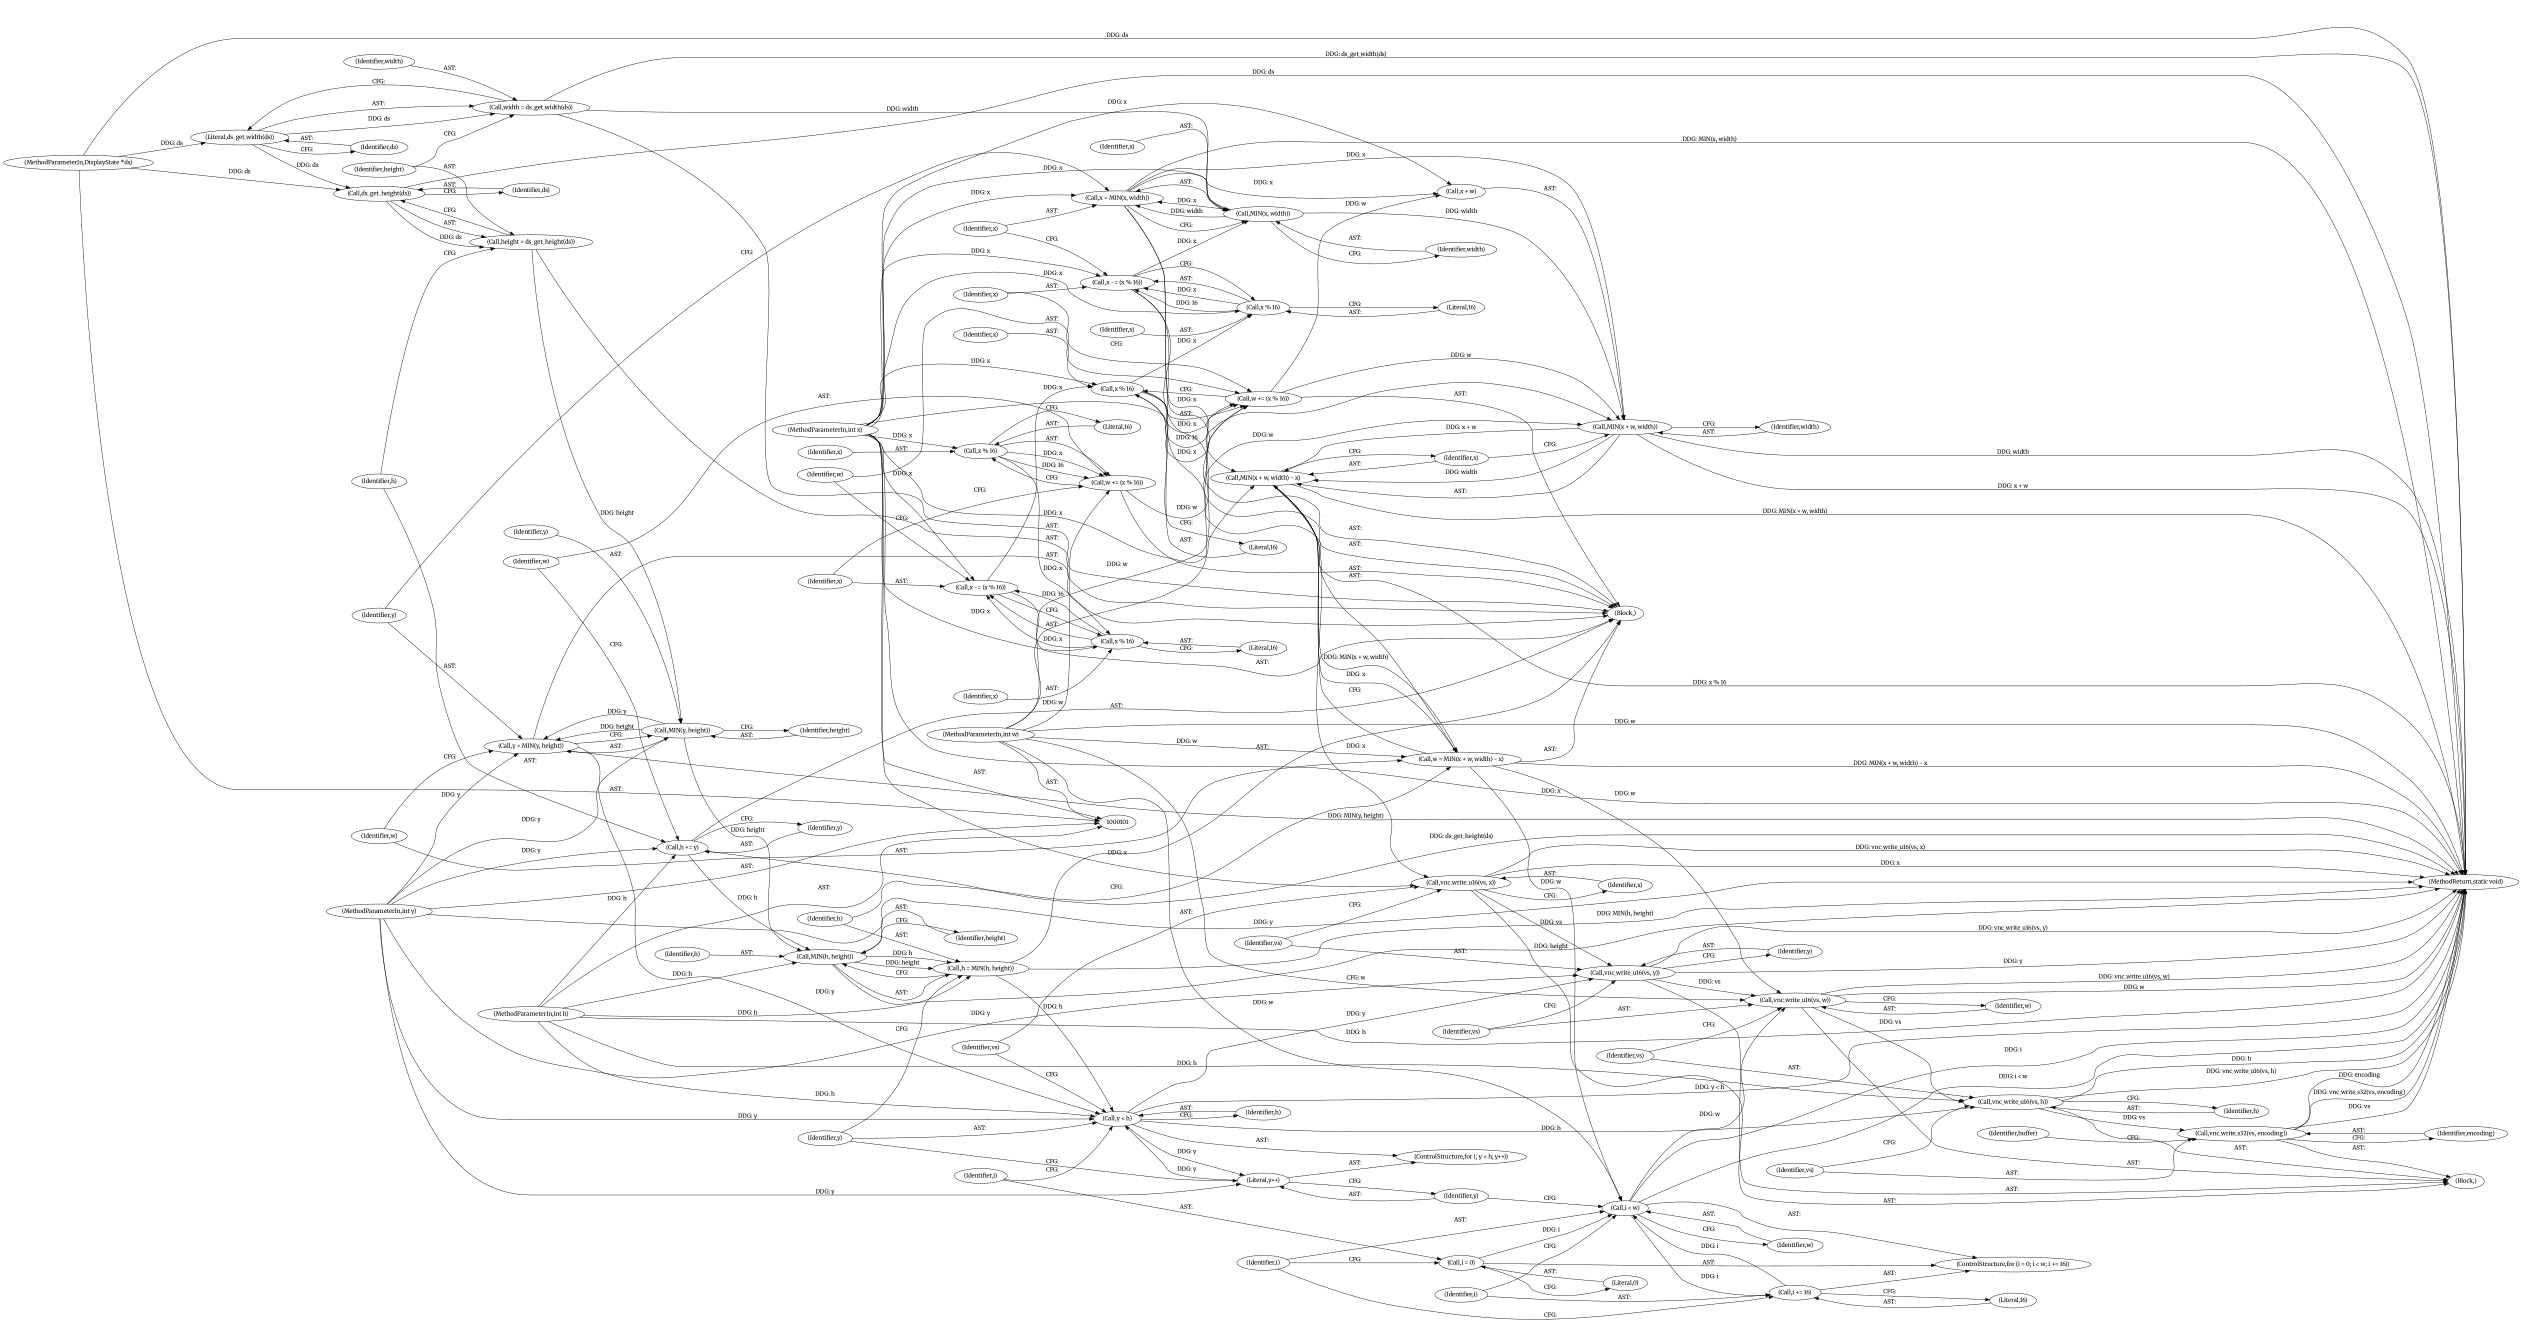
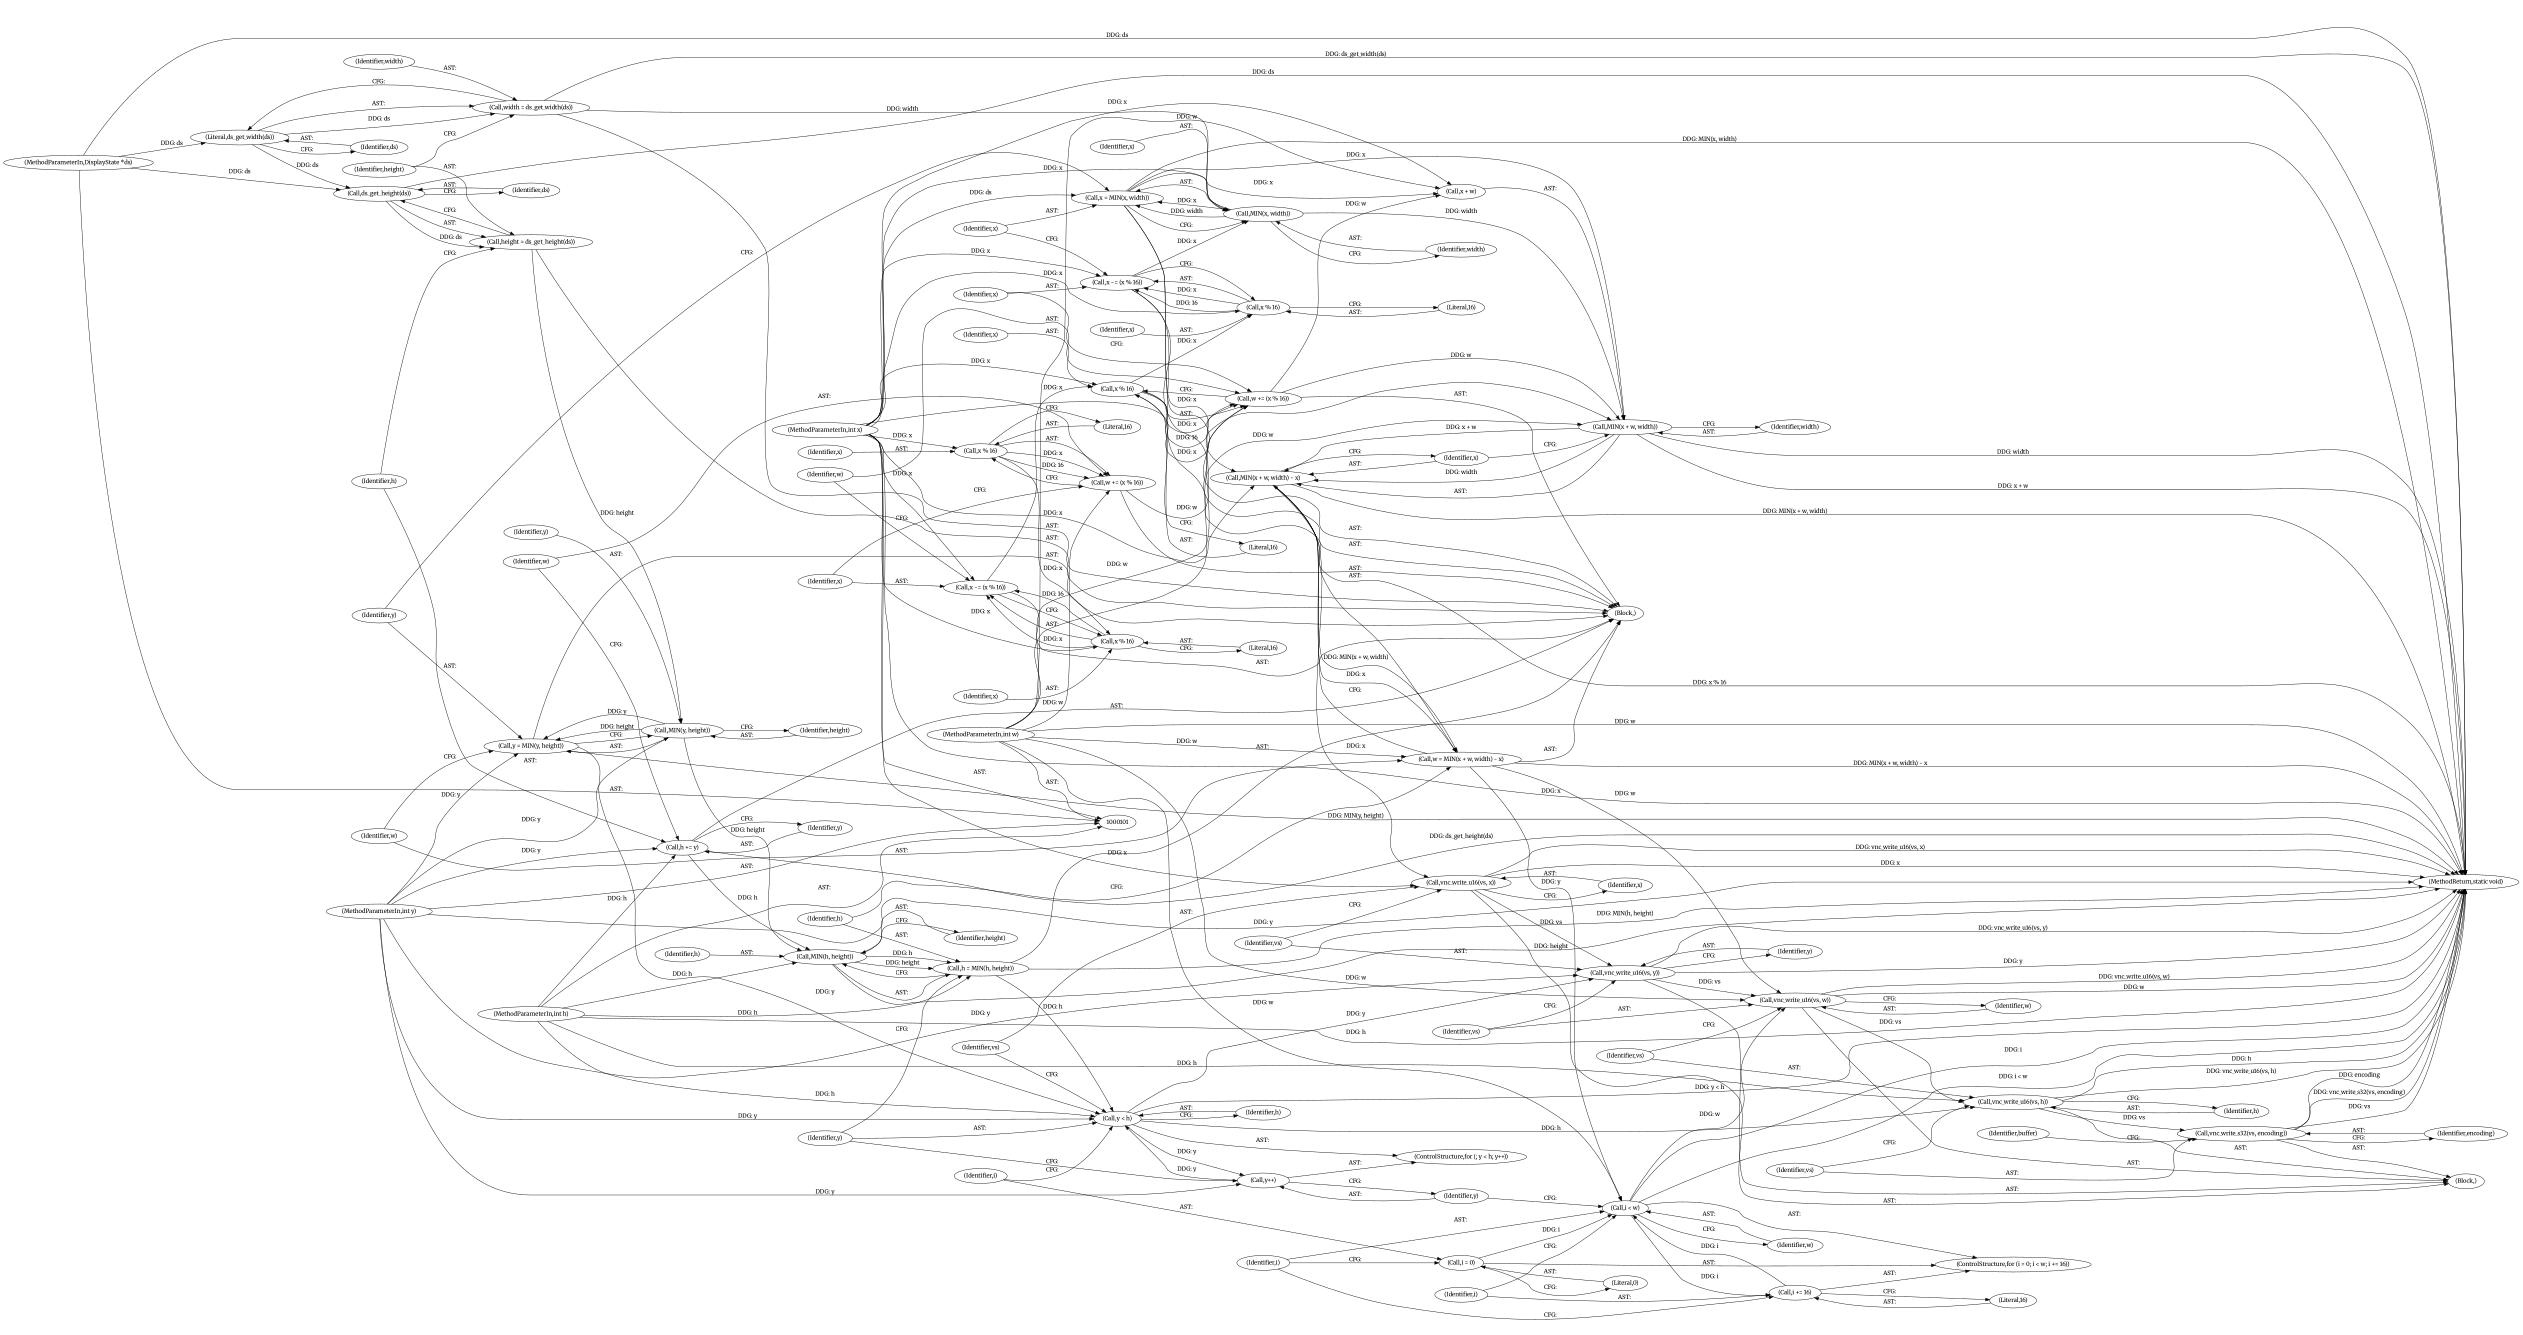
edge "(MethodParameterIn,int x)" -> "(Call,x = MIN(x, width))": label "DDG: x" -> "DDG: ds"
edge "(MethodParameterIn,int w)" -> "(Call,x + w)": added, label "DDG: w"
edge "(Call,w = MIN(x + w, width) - x)" -> "(Call,i < w)": label "DDG: w" -> "DDG: y"
edge "(MethodParameterIn,int w)" -> "(Call,vnc_write_u16(vs, w))": label "CFG: w" -> "DDG: w"
node "(Literal,y++)": label "(Literal,y++)" -> "(Call,y++)"
